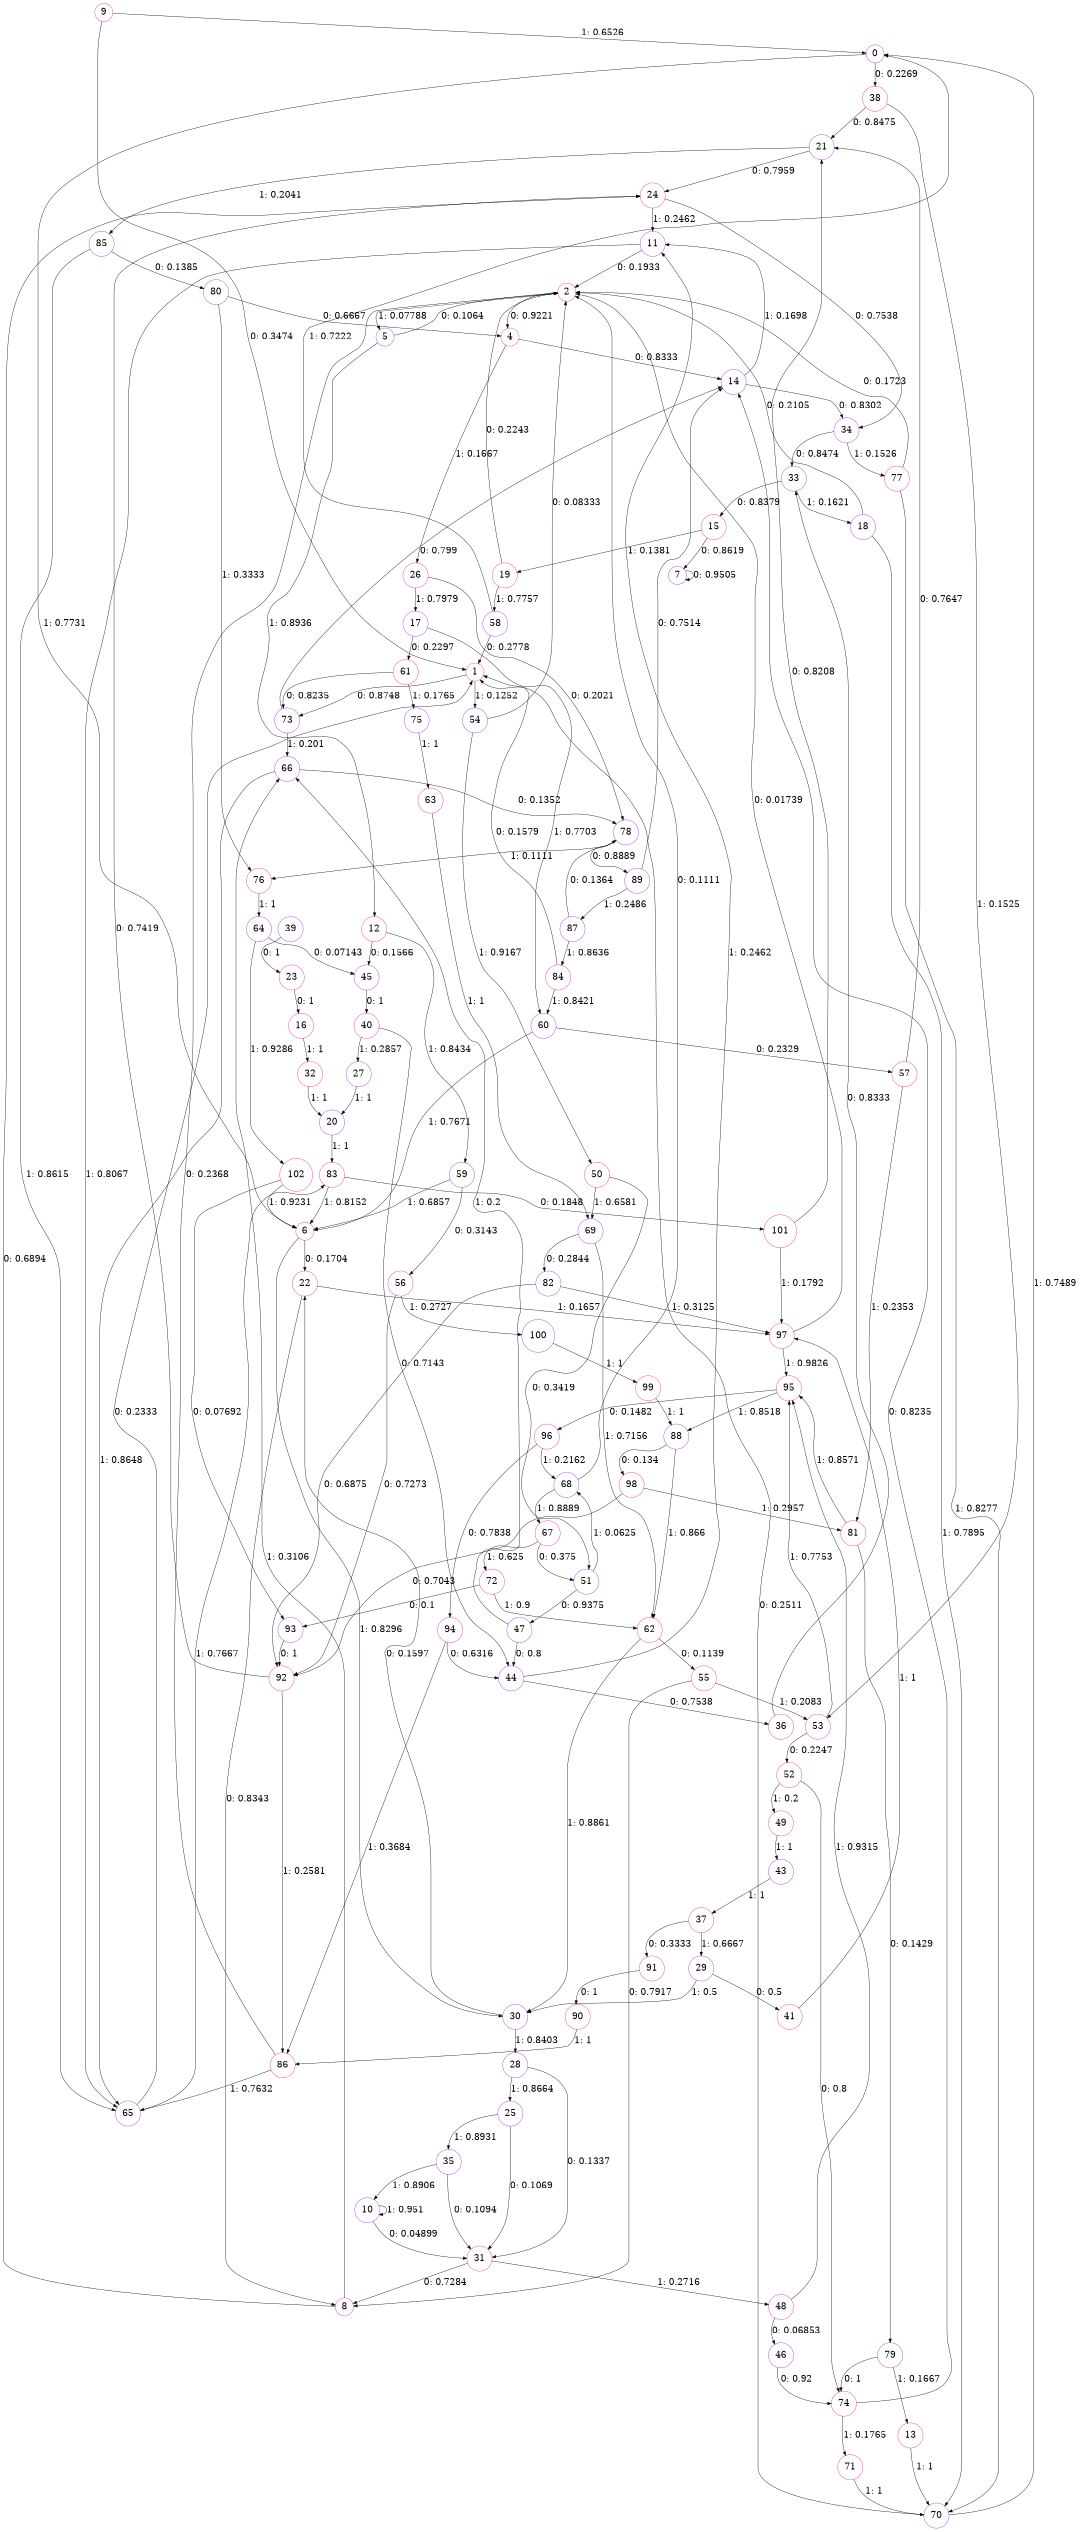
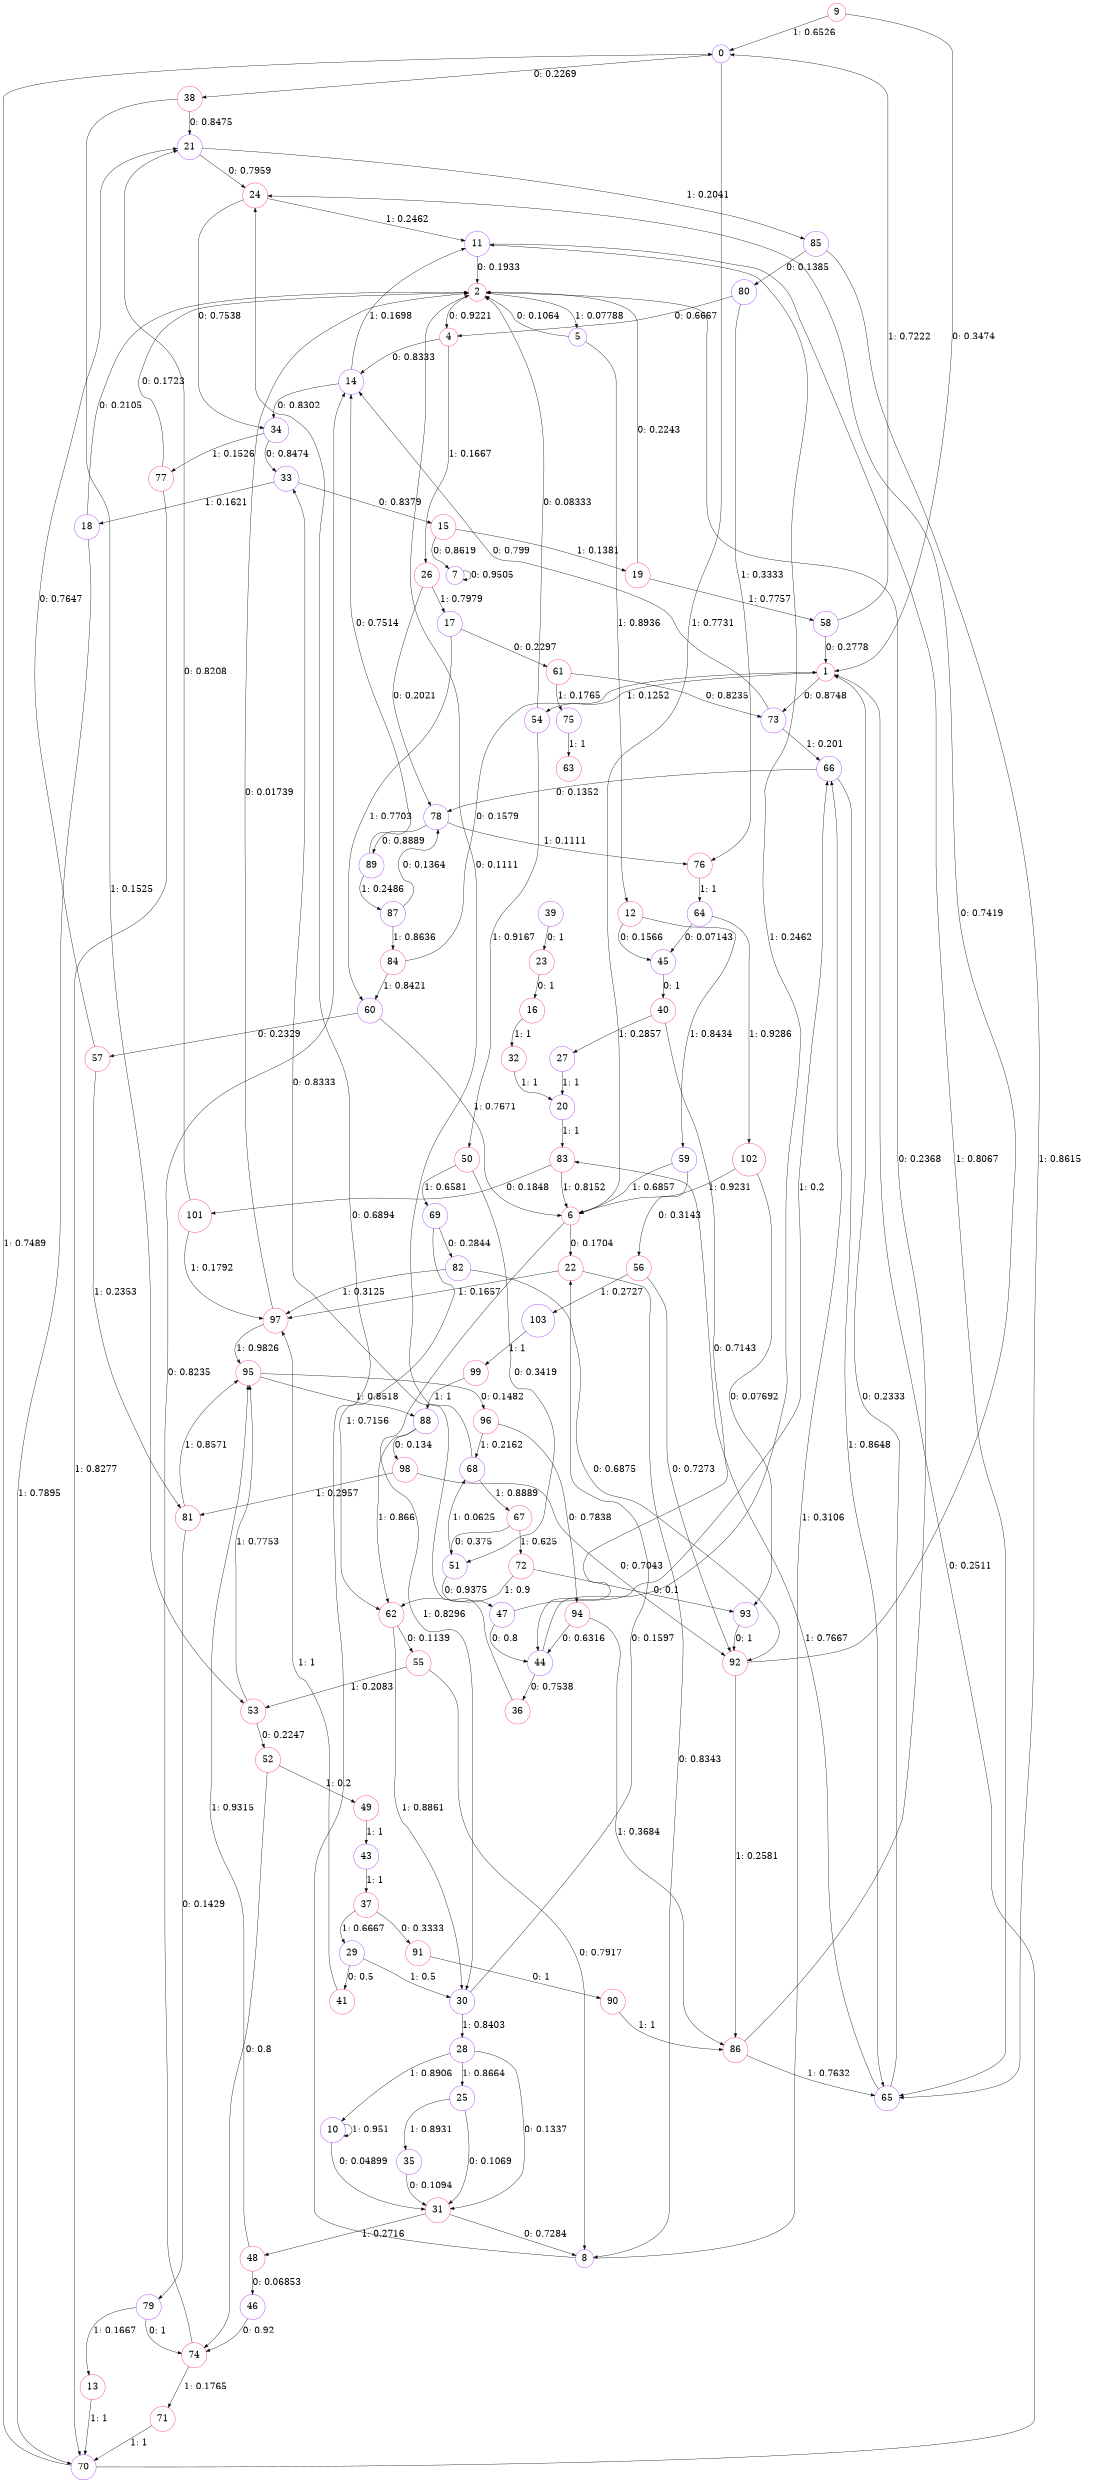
edge "63" -> "69": removed, label "1: 1"
node "100": label "100" -> "103"
edge "35" -> "10": now "28" -> "10"
node "8": color deeppink -> purple
